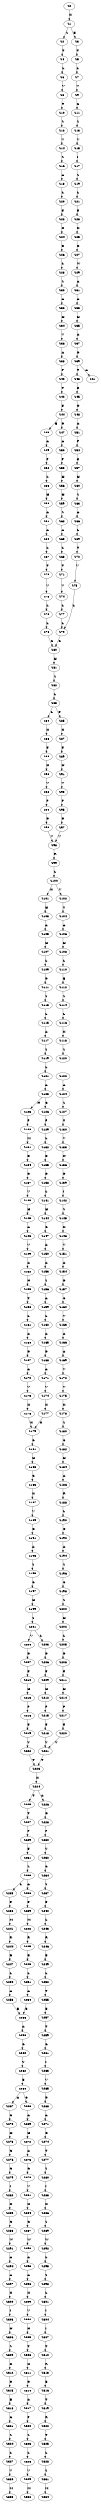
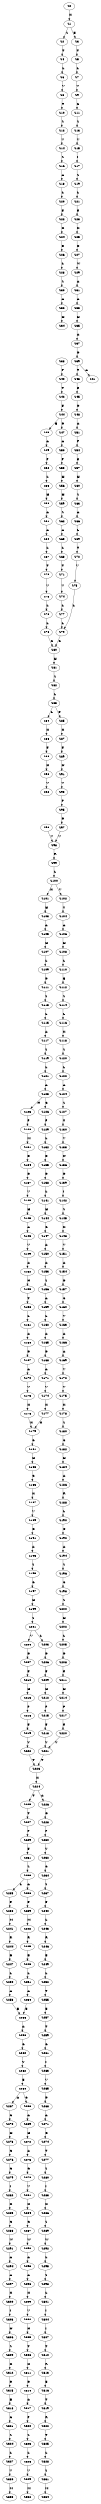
node "S36": removed
node "S94": removed
edge "S120" -> "S122": added, label "L"
